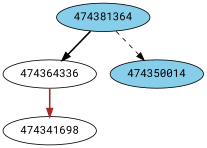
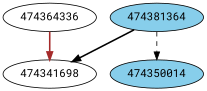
edge "474381364" -> "474364336": now "474381364" -> "474341698"
